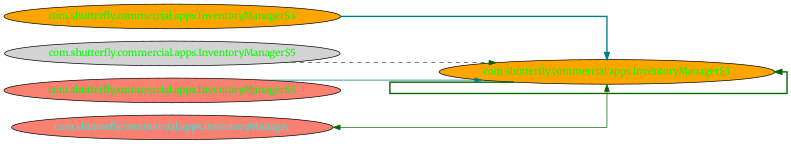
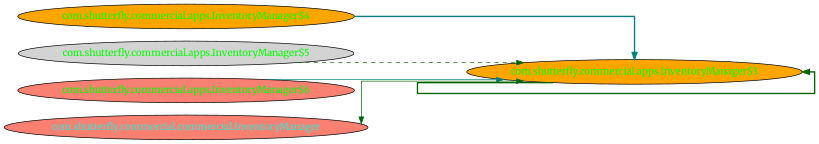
node "com.shutterfly.commercial.apps.InventoryManager": label "com.shutterfly.commercial.apps.InventoryManager" -> "com.shutterfly.commercial.commercial.InventoryManager"
